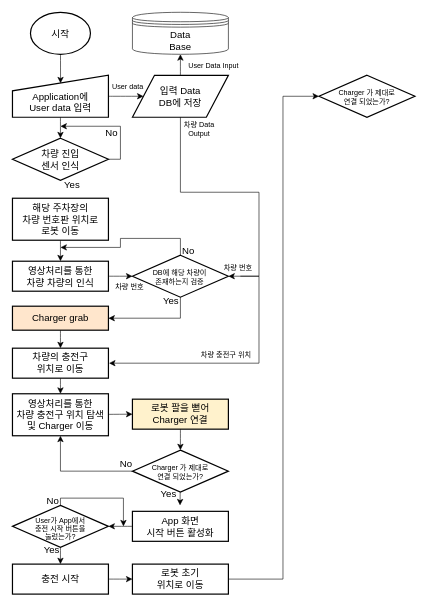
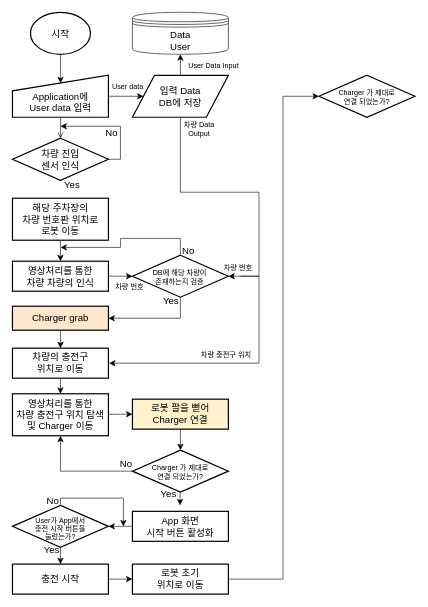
node "Data Base": label "Data Base" -> "Data User"
edge "Application에User data 입력" -> "차량 진입 센서 인식": arrowhead classic -> open
